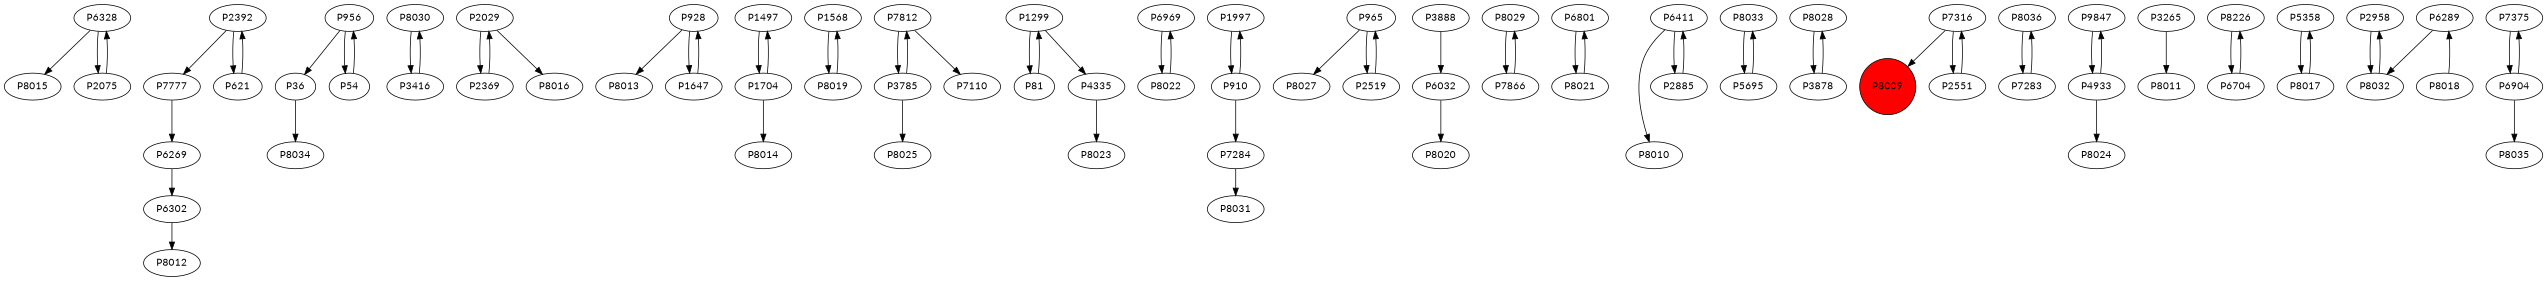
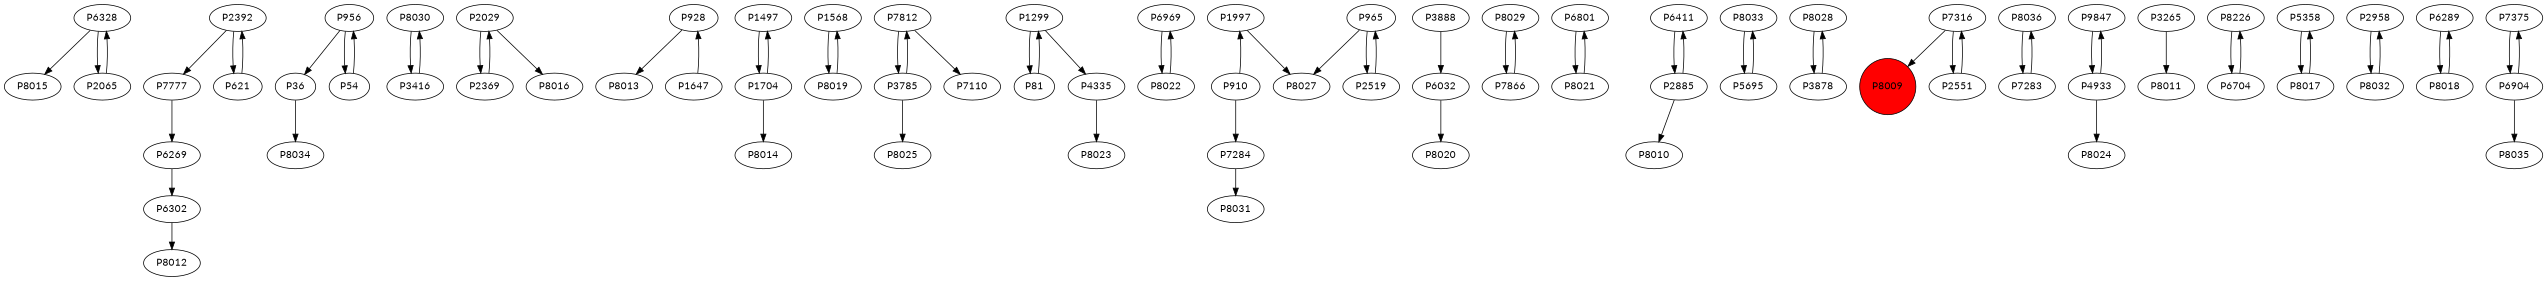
edge "P928" -> "P1647": removed
edge "P1997" -> "P910": now "P1997" -> "P8027"
edge "P6289" -> "P8032": now "P6289" -> "P8018"
edge "P6411" -> "P8010": now "P2885" -> "P8010"
node "P2075": label "P2075" -> "P2065"
